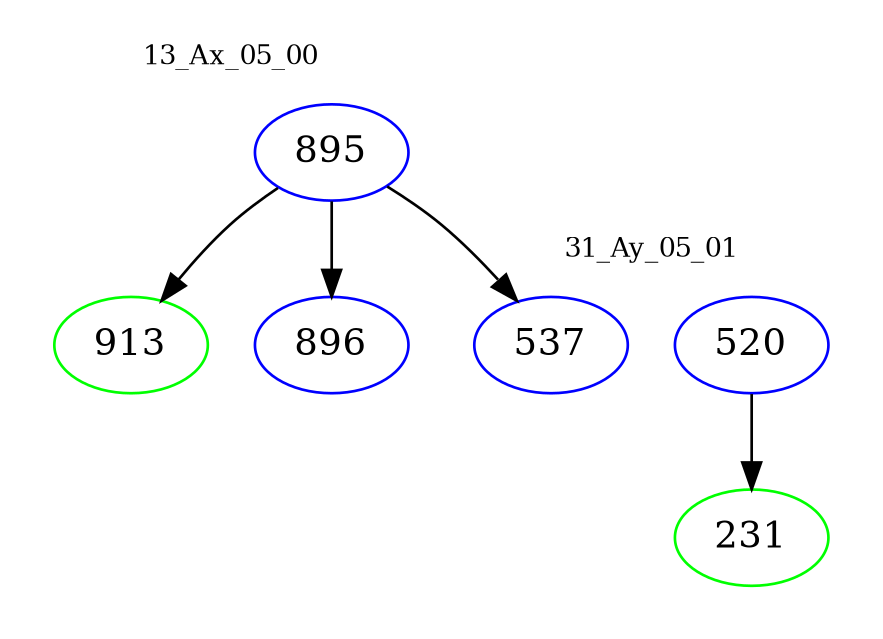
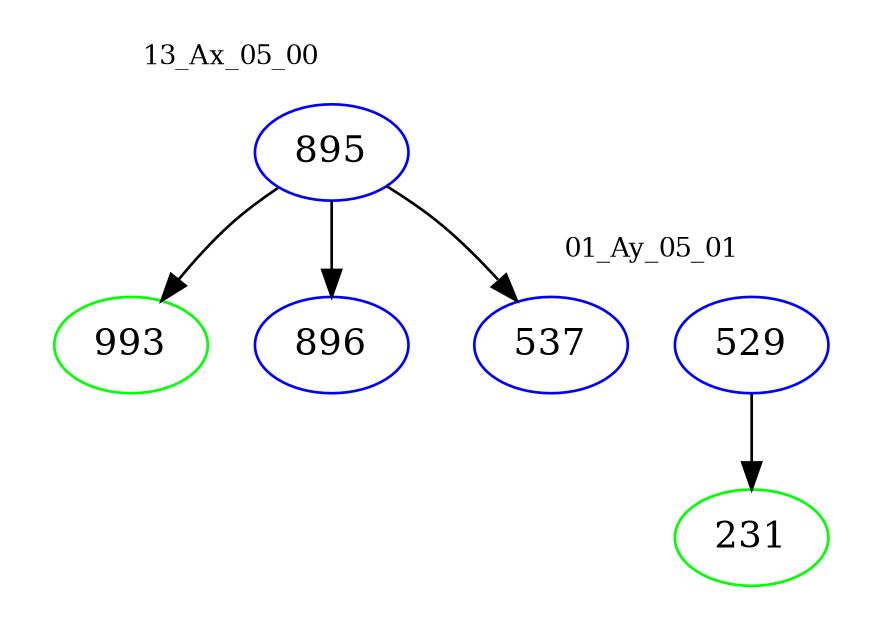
cluster "31_Ay_05_01": label "31_Ay_05_01" -> "01_Ay_05_01"
node "913": label "913" -> "993"
node "520": label "520" -> "529"
